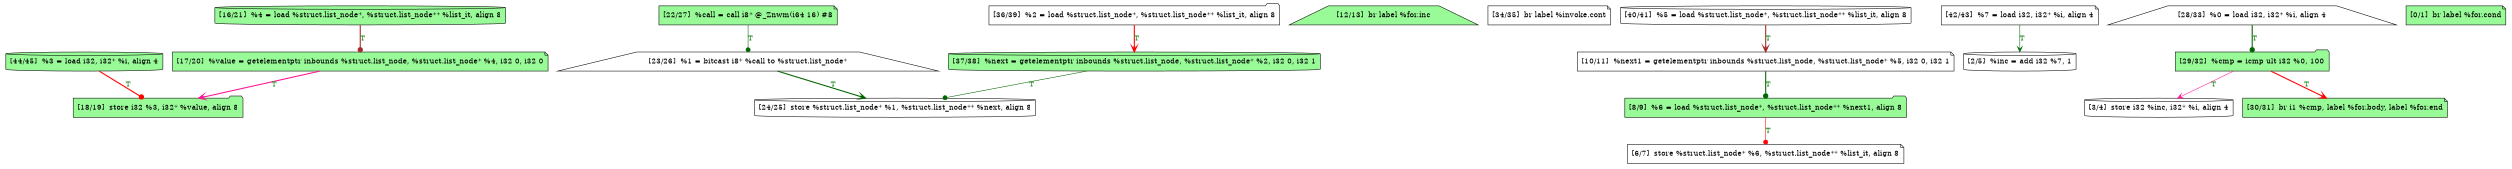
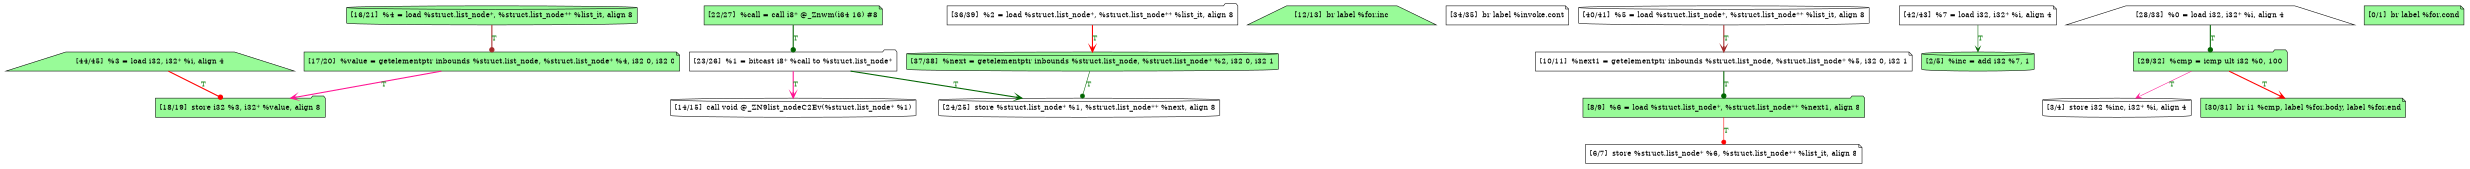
edge "[22/27]  %call = call i8* @_Znwm(i64 16) #8" -> "[23/26]  %1 = bitcast i8* %call to %struct.list_node*": style solid -> bold
node "[44/45]  %3 = load i32, i32* %i, align 4": shape cylinder -> trapezium
node "[23/26]  %1 = bitcast i8* %call to %struct.list_node*": shape trapezium -> folder
node "[2/5]  %inc = add i32 %7, 1": fillcolor white -> palegreen
node "[14/15]  call void @_ZN9list_nodeC2Ev(%struct.list_node* %1)": added
